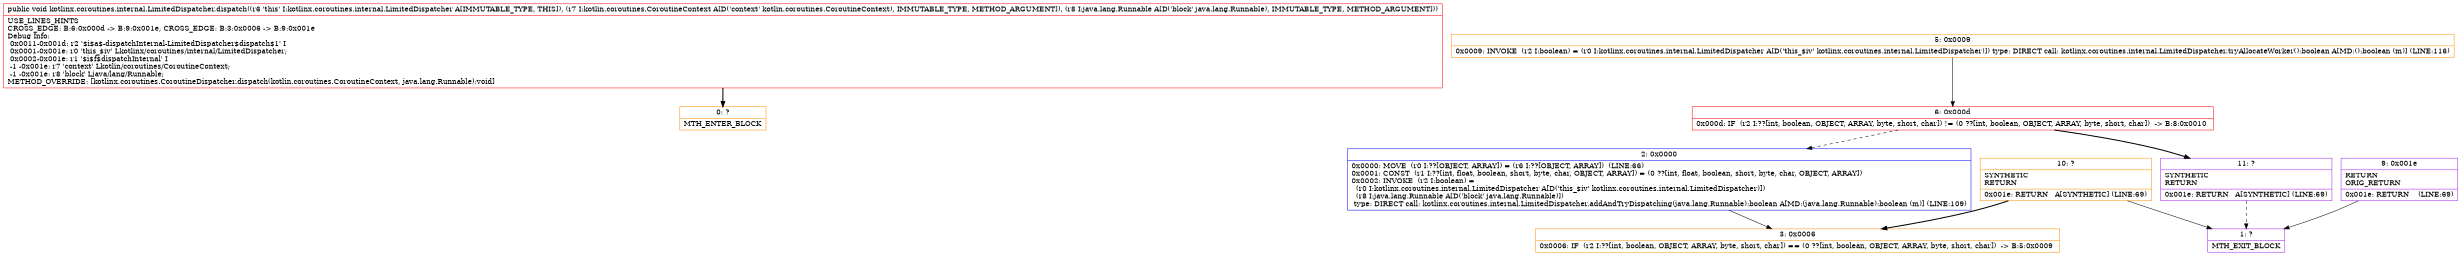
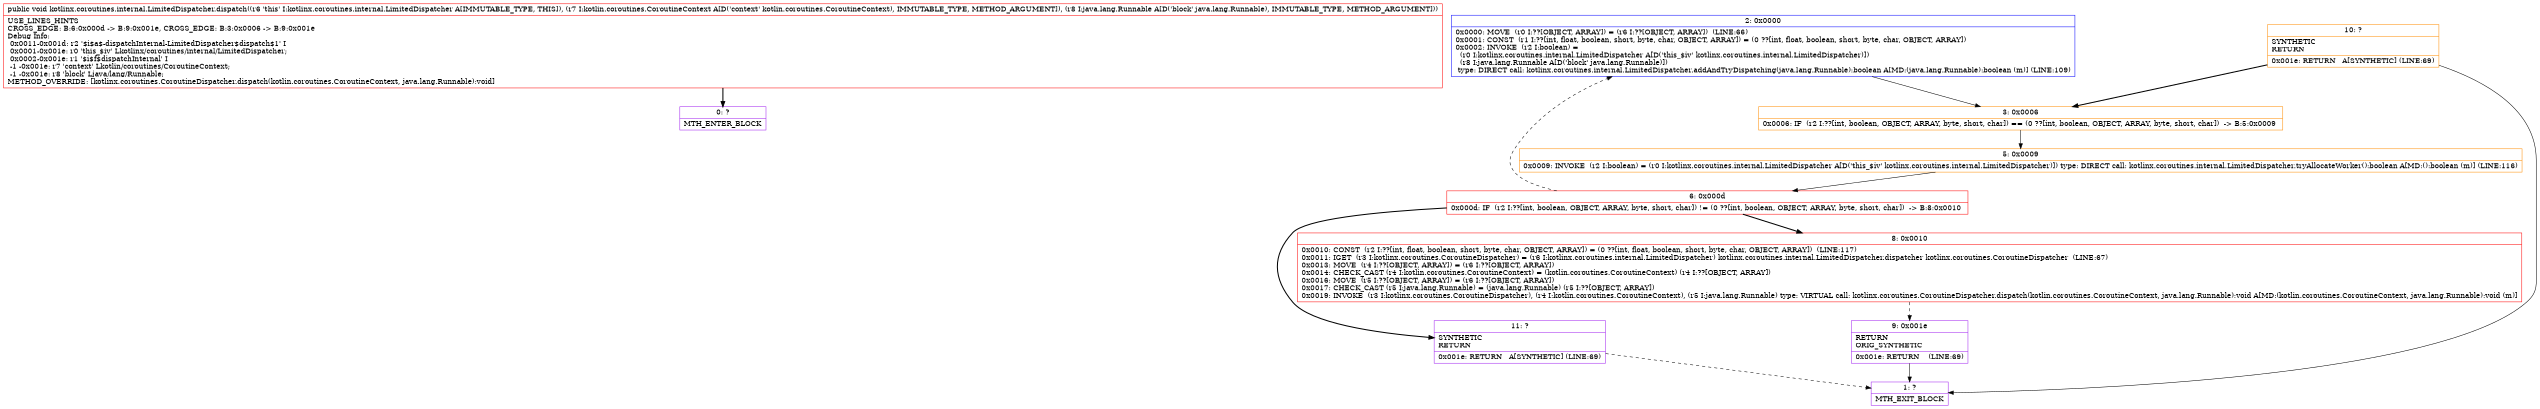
node "0: ?": color darkorange -> purple
edge "3: 0x0006" -> "5: 0x0009": added
node "9: 0x001e": text "ORIG_RETURN" -> "ORIG_SYNTHETIC"
node "8: 0x0010": added
